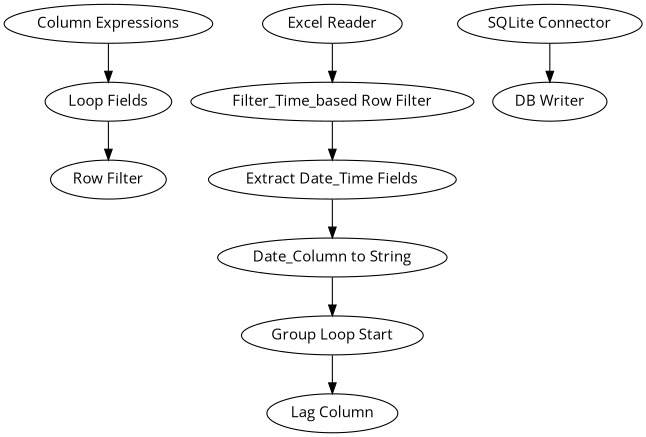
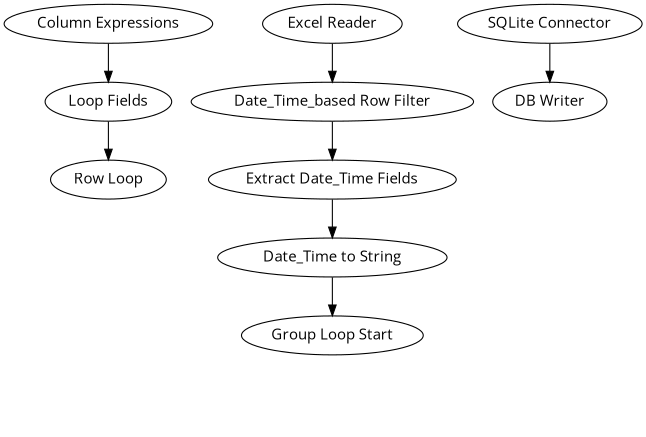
node "Filter_Time_based Row Filter": label "Filter_Time_based Row Filter" -> "Date_Time_based Row Filter"
node "Row Filter": label "Row Filter" -> "Row Loop"
node "Date_Column to String": label "Date_Column to String" -> "Date_Time to String"
node "Lag Column": removed
